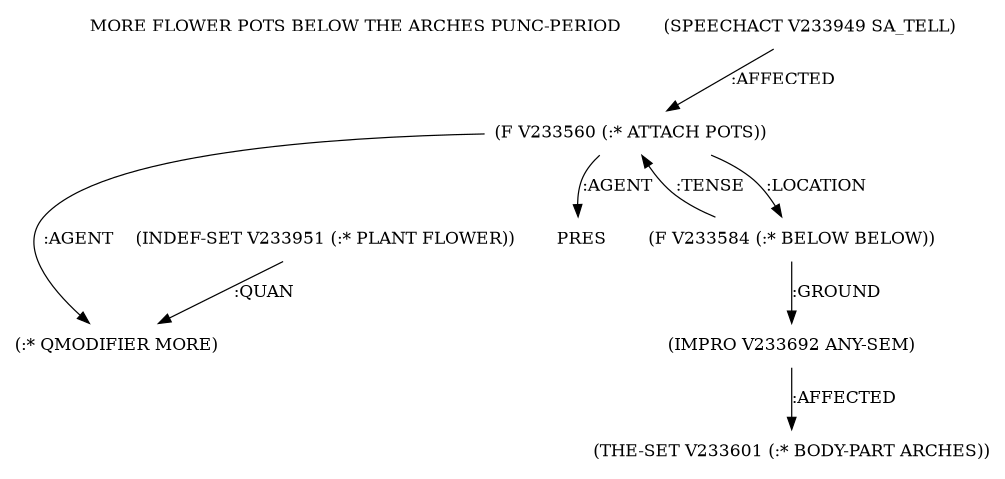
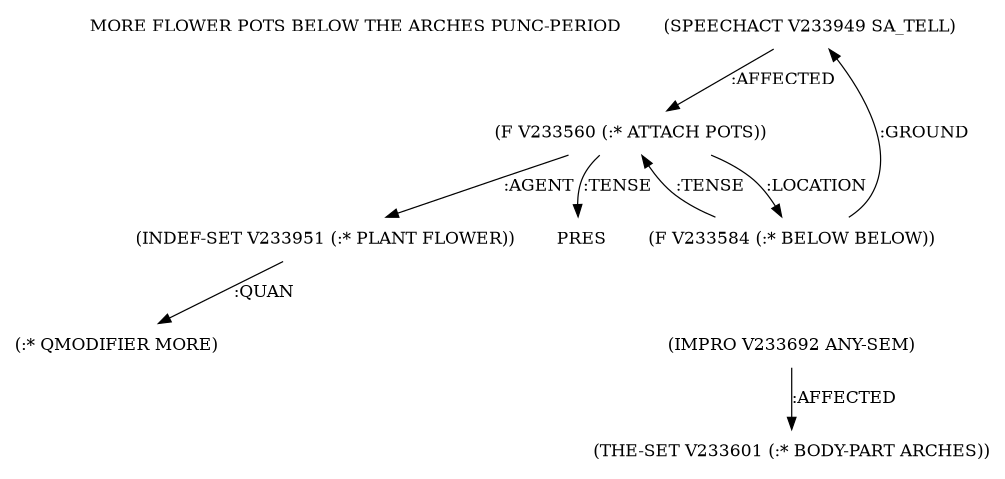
edge "(F V233560 (:* ATTACH POTS))" -> "(:* QMODIFIER MORE)": now "(F V233560 (:* ATTACH POTS))" -> "(INDEF-SET V233951 (:* PLANT FLOWER))"
edge "(F V233560 (:* ATTACH POTS))" -> "PRES": label ":AGENT" -> ":TENSE"
edge "(F V233584 (:* BELOW BELOW))" -> "(IMPRO V233692 ANY-SEM)": now "(F V233584 (:* BELOW BELOW))" -> "(SPEECHACT V233949 SA_TELL)"
